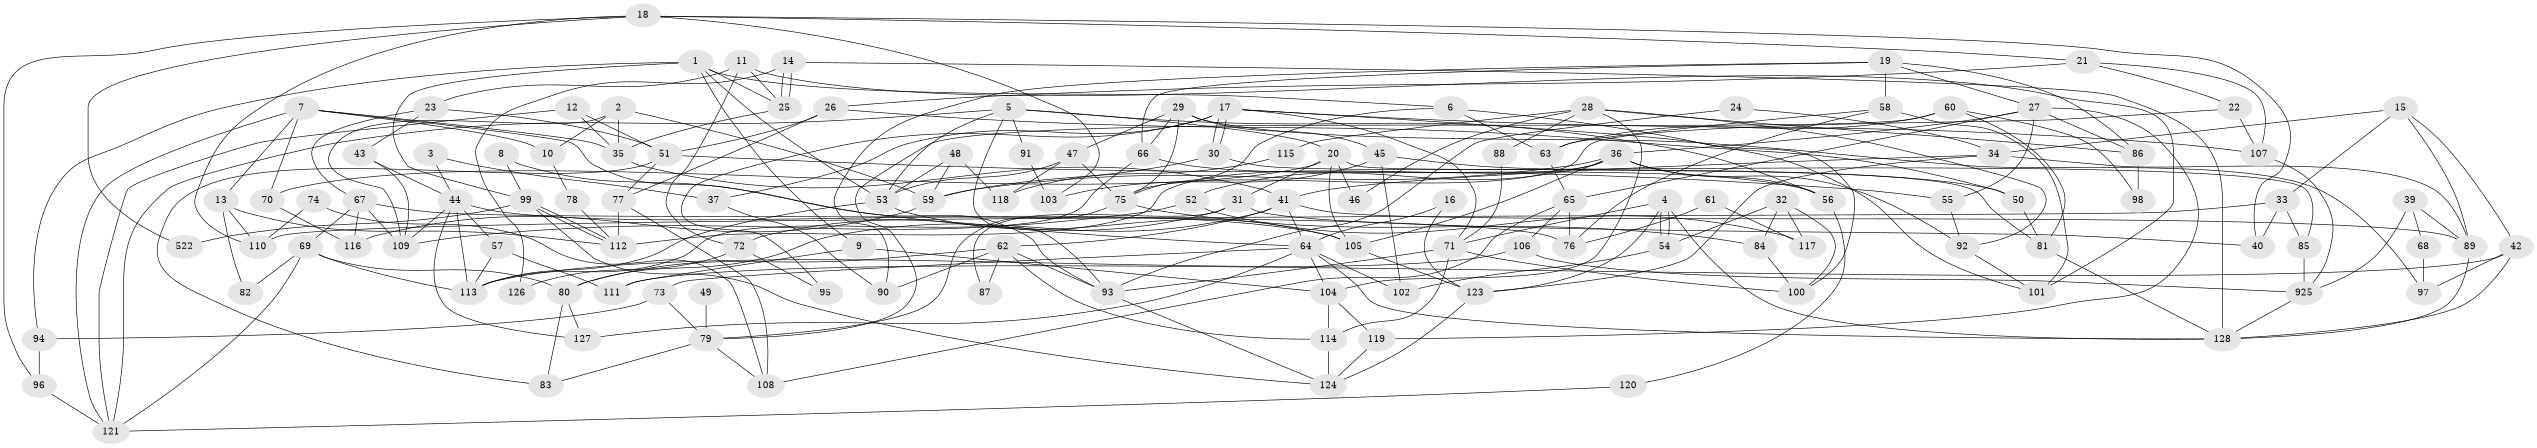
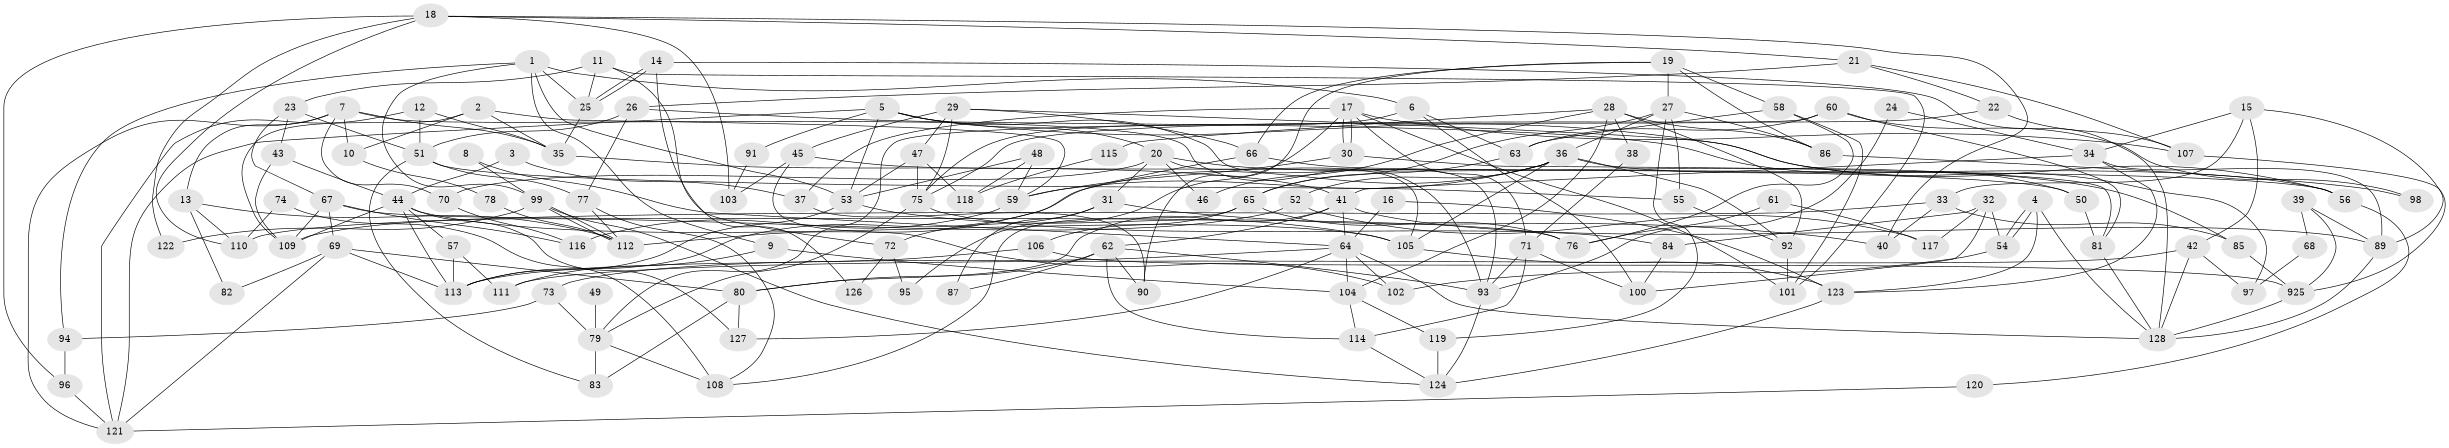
node "88": label "88" -> "38"
edge "4" -- "71": removed
node "522": label "522" -> "122"
